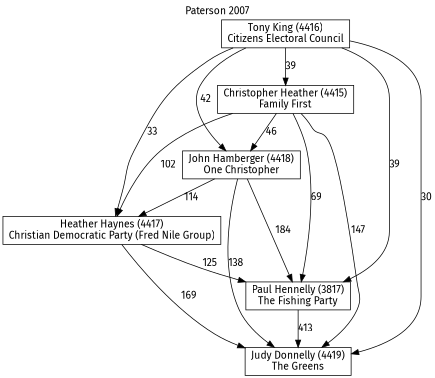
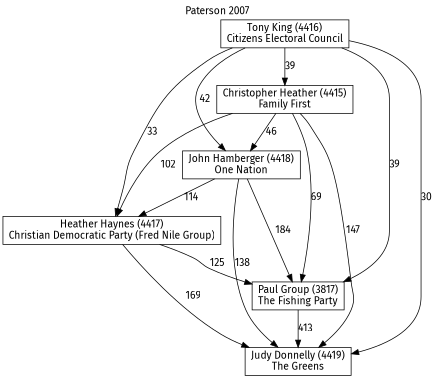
node "John Hamberger (4418) One Christopher": label "John Hamberger (4418) One Christopher" -> "John Hamberger (4418) One Nation"
node "Paul Hennelly (3817) The Fishing Party": label "Paul Hennelly (3817) The Fishing Party" -> "Paul Group (3817) The Fishing Party"
